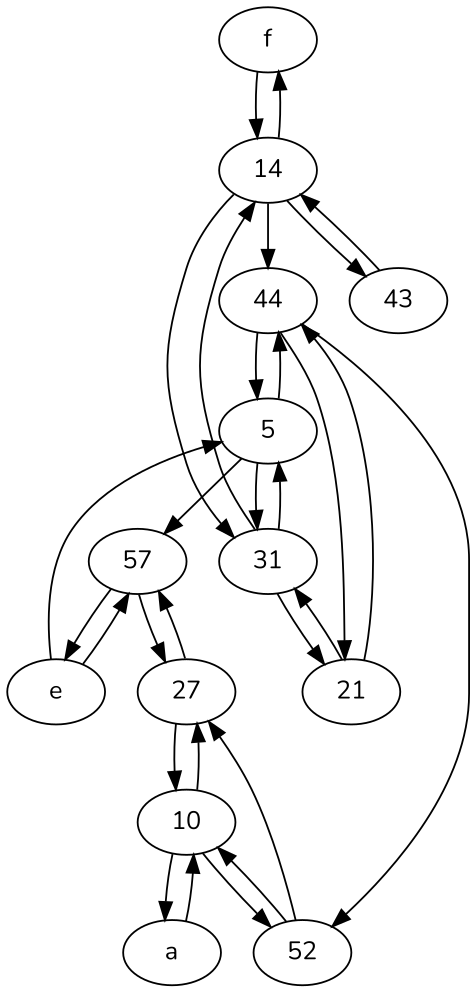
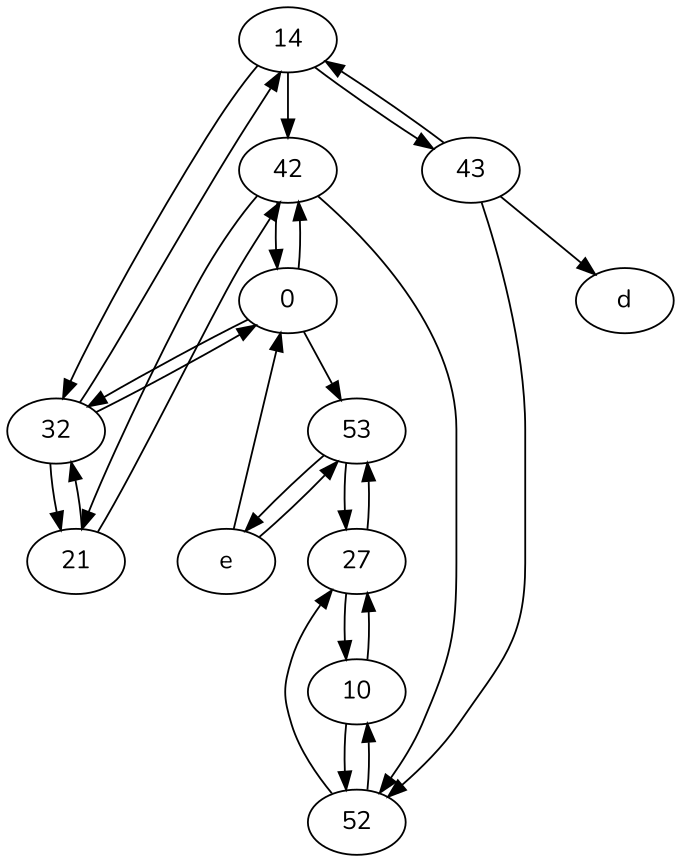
node "f": removed
node "44": label "44" -> "42"
node "d": added
node "5": label "5" -> "0"
edge "43" -> "52": added
node "57": label "57" -> "53"
node "31": label "31" -> "32"
node "a": removed
